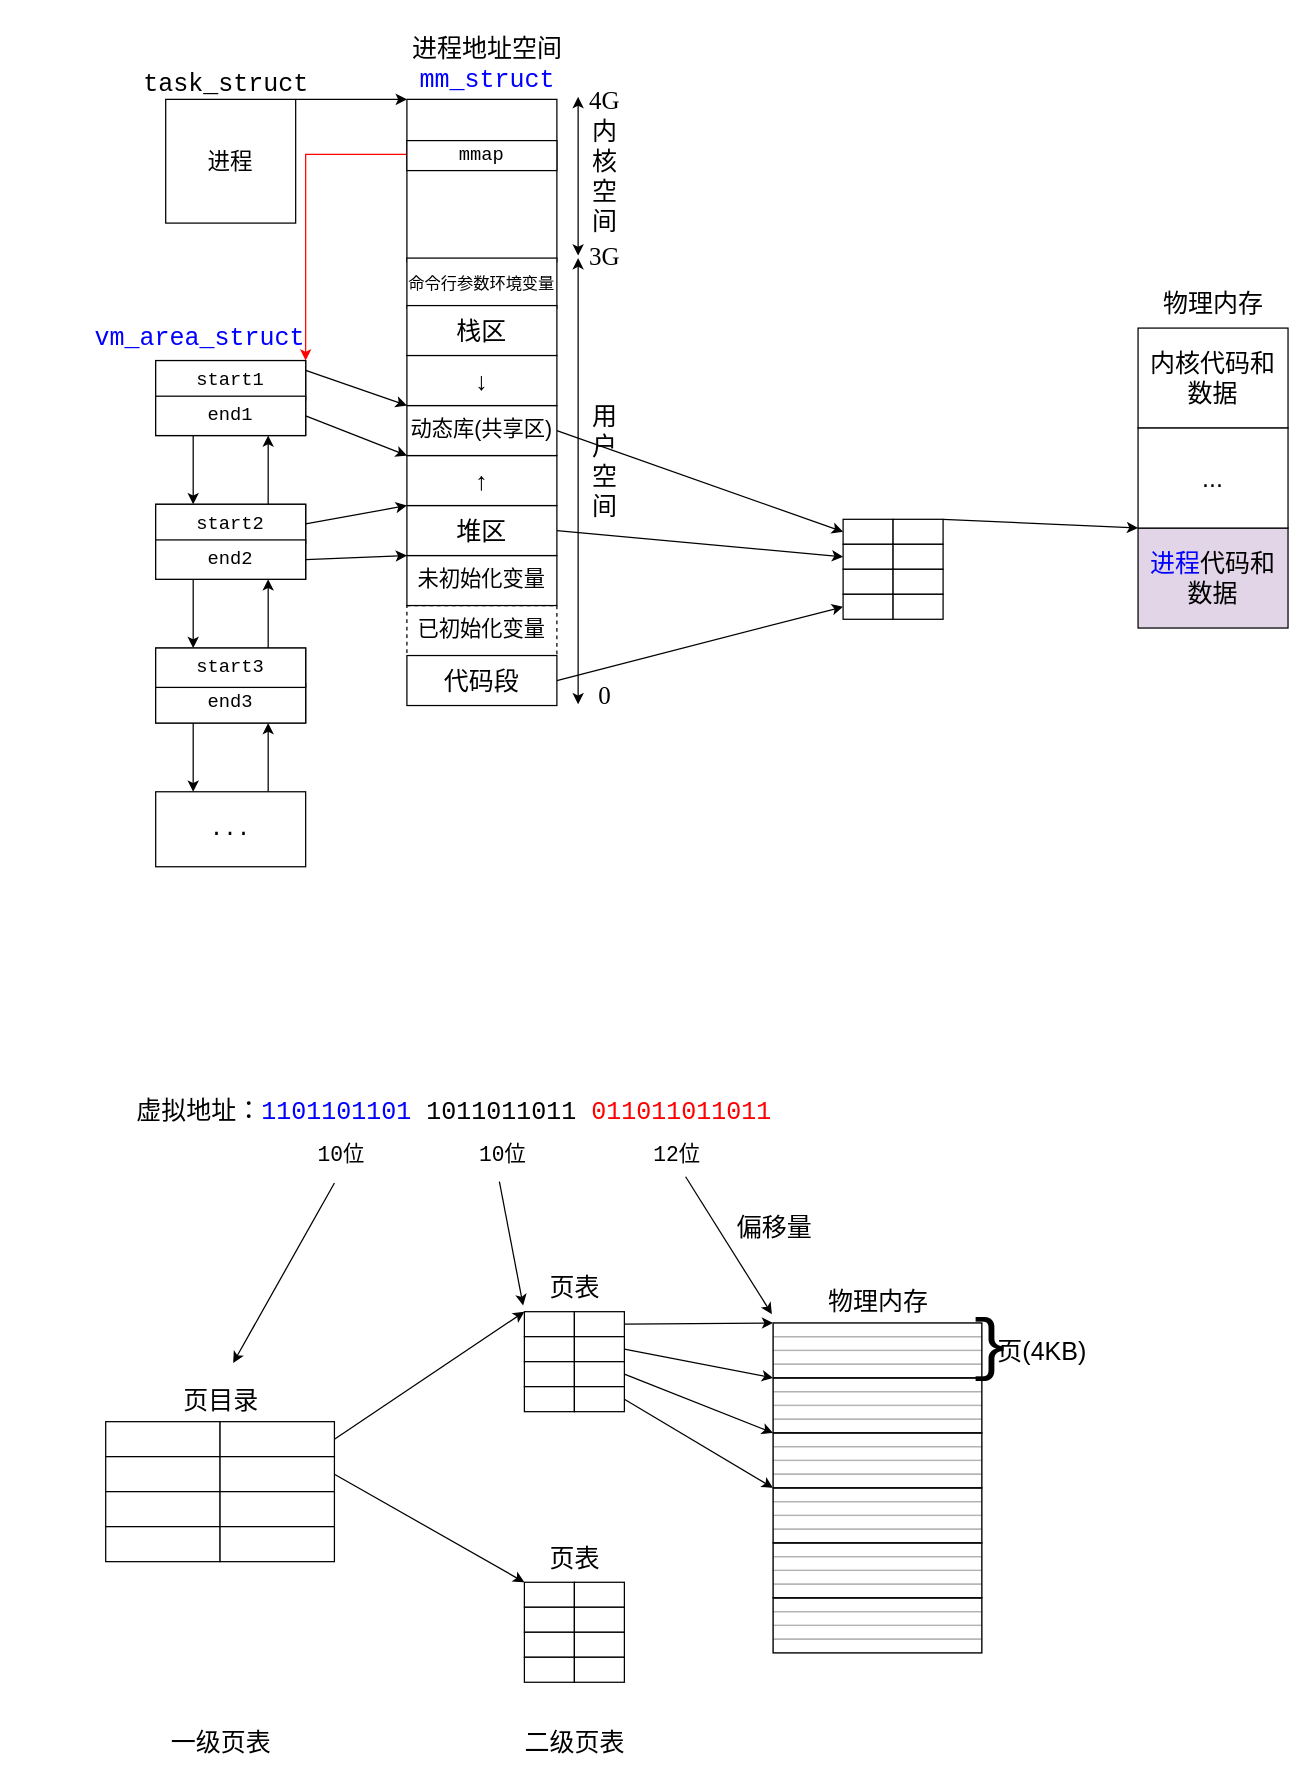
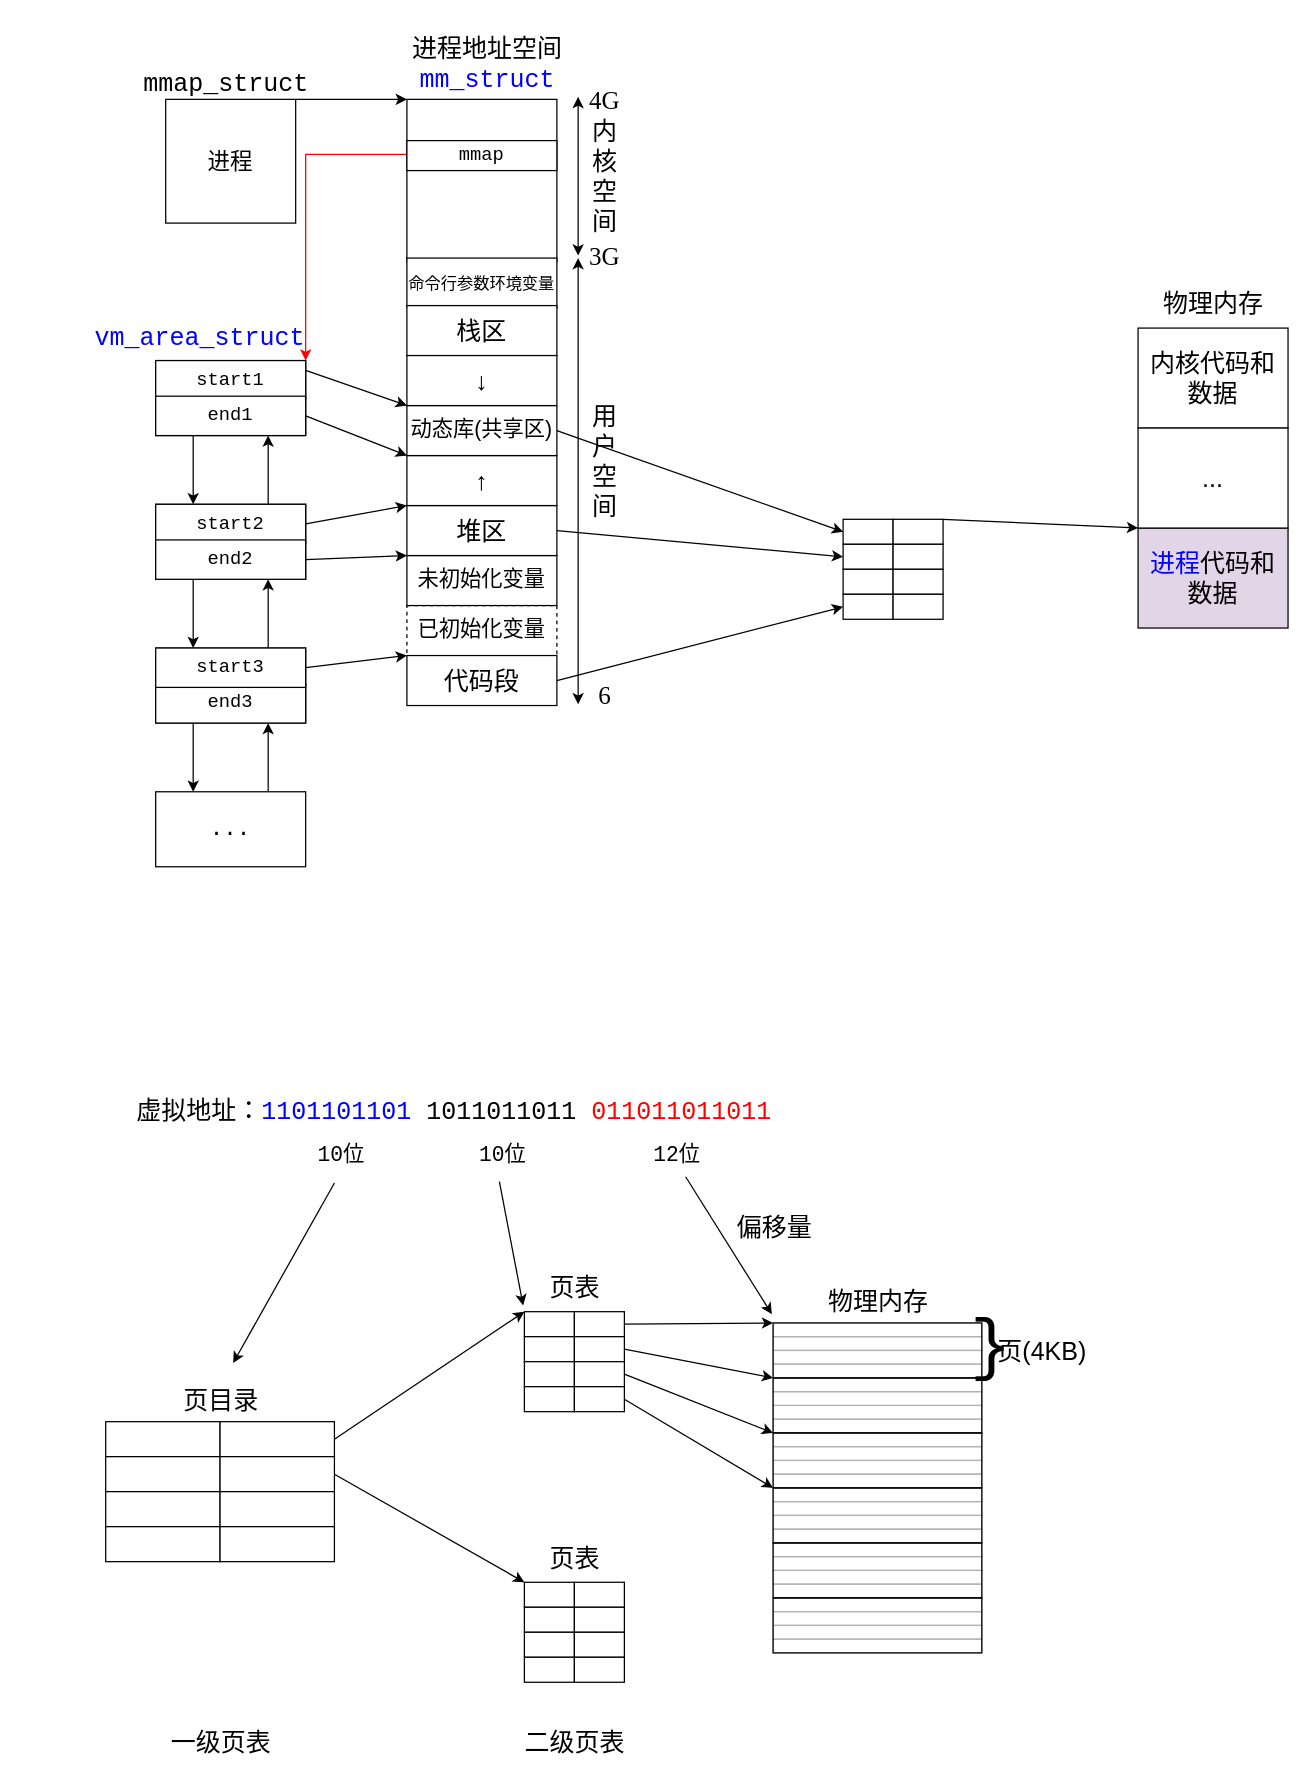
node "task_struct": label "task_struct" -> "mmap_struct"
edge "start3" -> "代码段": added
node "0": label "0" -> "6"
